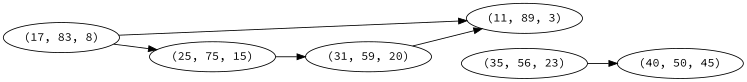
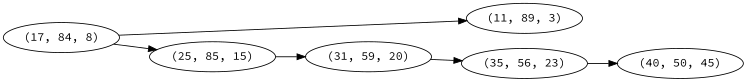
node "(17, 83, 8)": label "(17, 83, 8)" -> "(17, 84, 8)"
edge "(31, 59, 20)" -> "(11, 89, 3)": now "(31, 59, 20)" -> "(35, 56, 23)"
node "(25, 75, 15)": label "(25, 75, 15)" -> "(25, 85, 15)"
